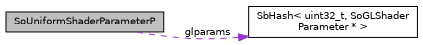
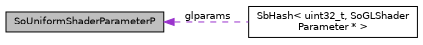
edge "SoUniformShaderParameterP" -> "SbHash< uint32_t, SoGLShader Parameter * >": reversed
